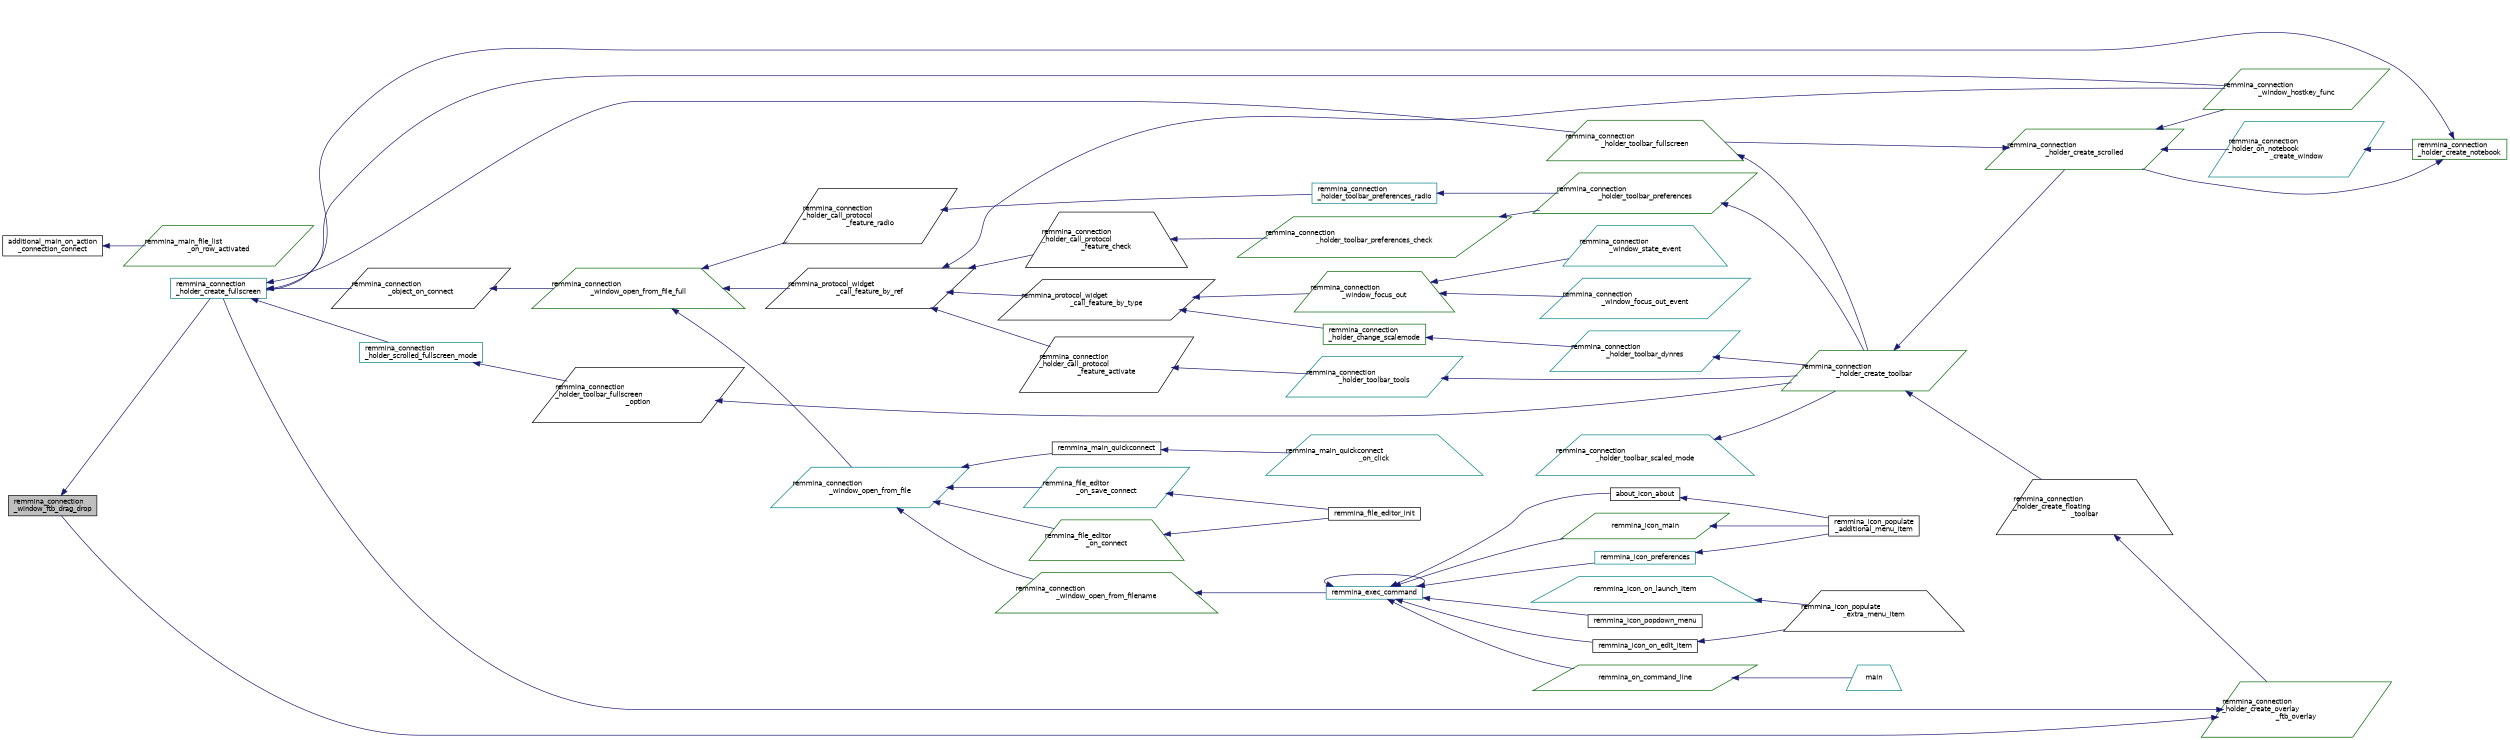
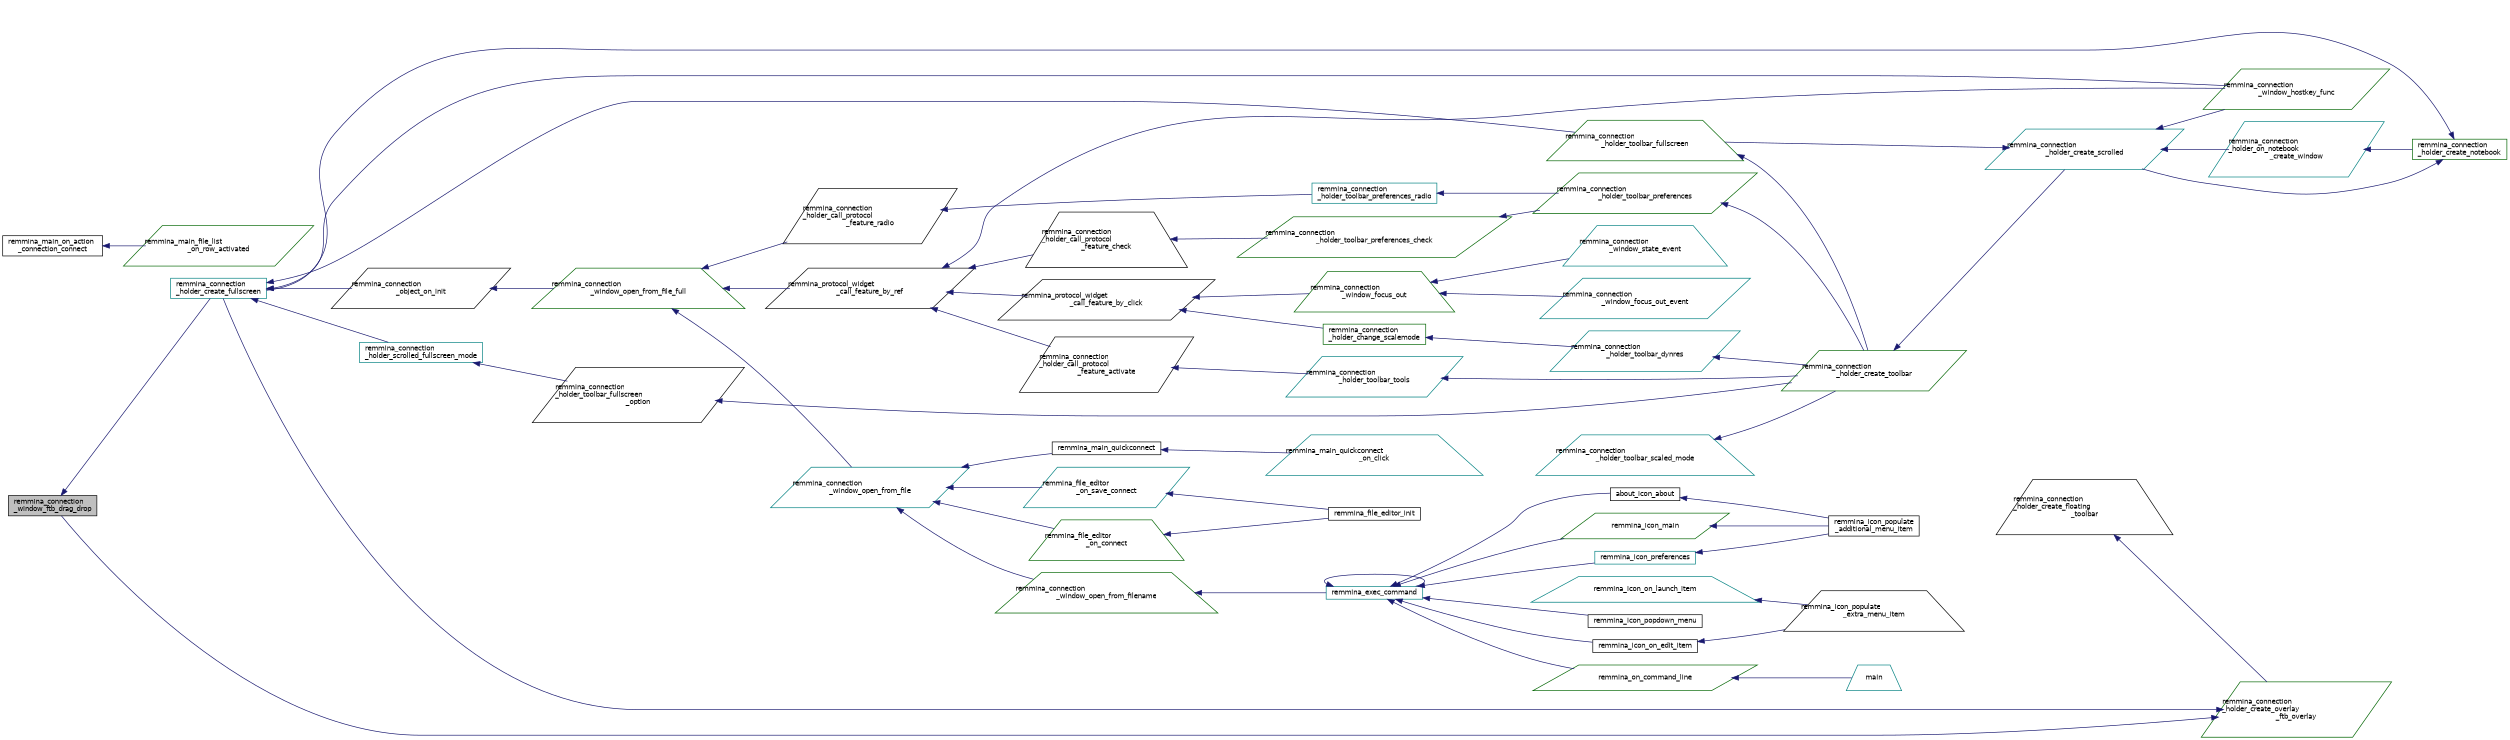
node "remmina_connection _holder_create_scrolled": color darkgreen -> teal
node "additional_main_on_action _connection_connect": label "additional_main_on_action _connection_connect" -> "remmina_main_on_action _connection_connect"
node "remmina_connection _object_on_connect": label "remmina_connection _object_on_connect" -> "remmina_connection _object_on_init"
node "remmina_protocol_widget _call_feature_by_type": label "remmina_protocol_widget _call_feature_by_type" -> "remmina_protocol_widget _call_feature_by_click"
edge "remmina_connection _holder_create_floating _toolbar" -> "remmina_connection _holder_create_toolbar": removed
